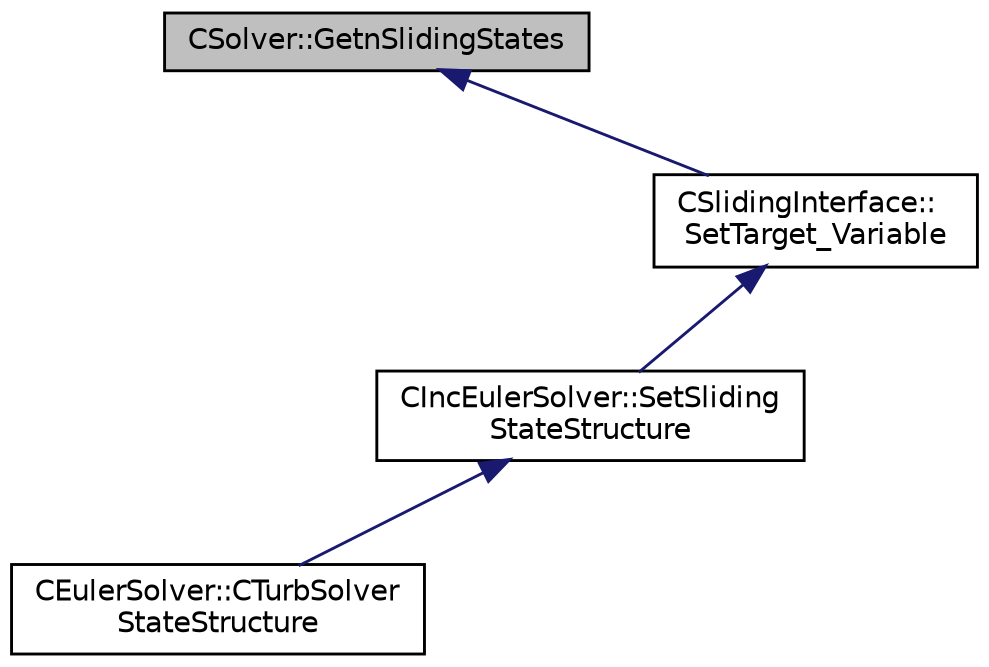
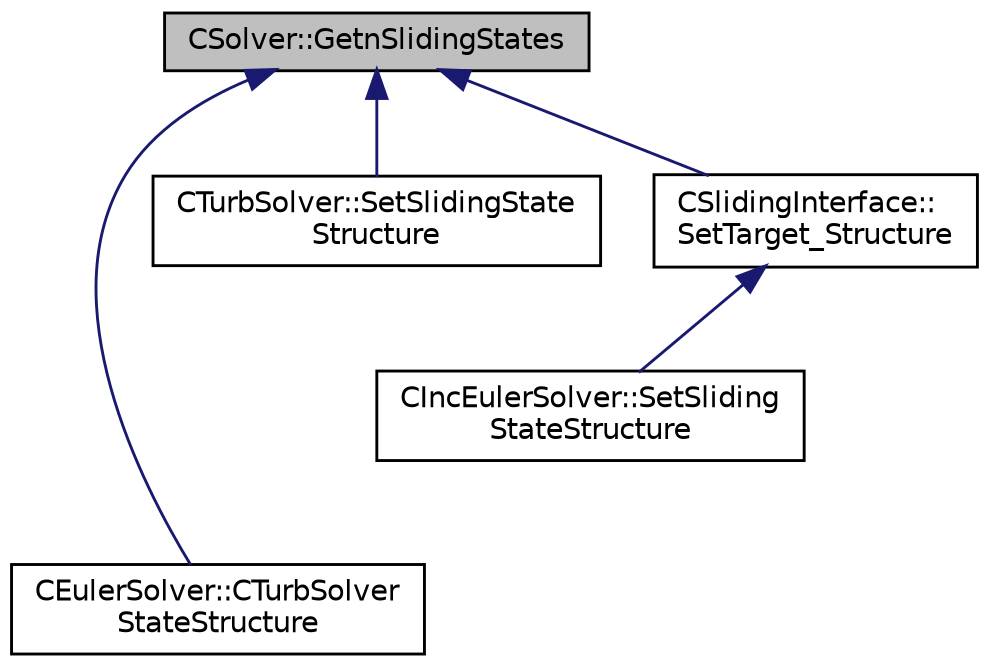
node "CTurbSolver::SetSlidingState Structure": added
node "CSlidingInterface:: SetTarget_Variable": label "CSlidingInterface:: SetTarget_Variable" -> "CSlidingInterface:: SetTarget_Structure"
edge "CEulerSolver::CTurbSolver StateStructure" -> "CIncEulerSolver::SetSliding StateStructure": now "CEulerSolver::CTurbSolver StateStructure" -> "CSolver::GetnSlidingStates"
